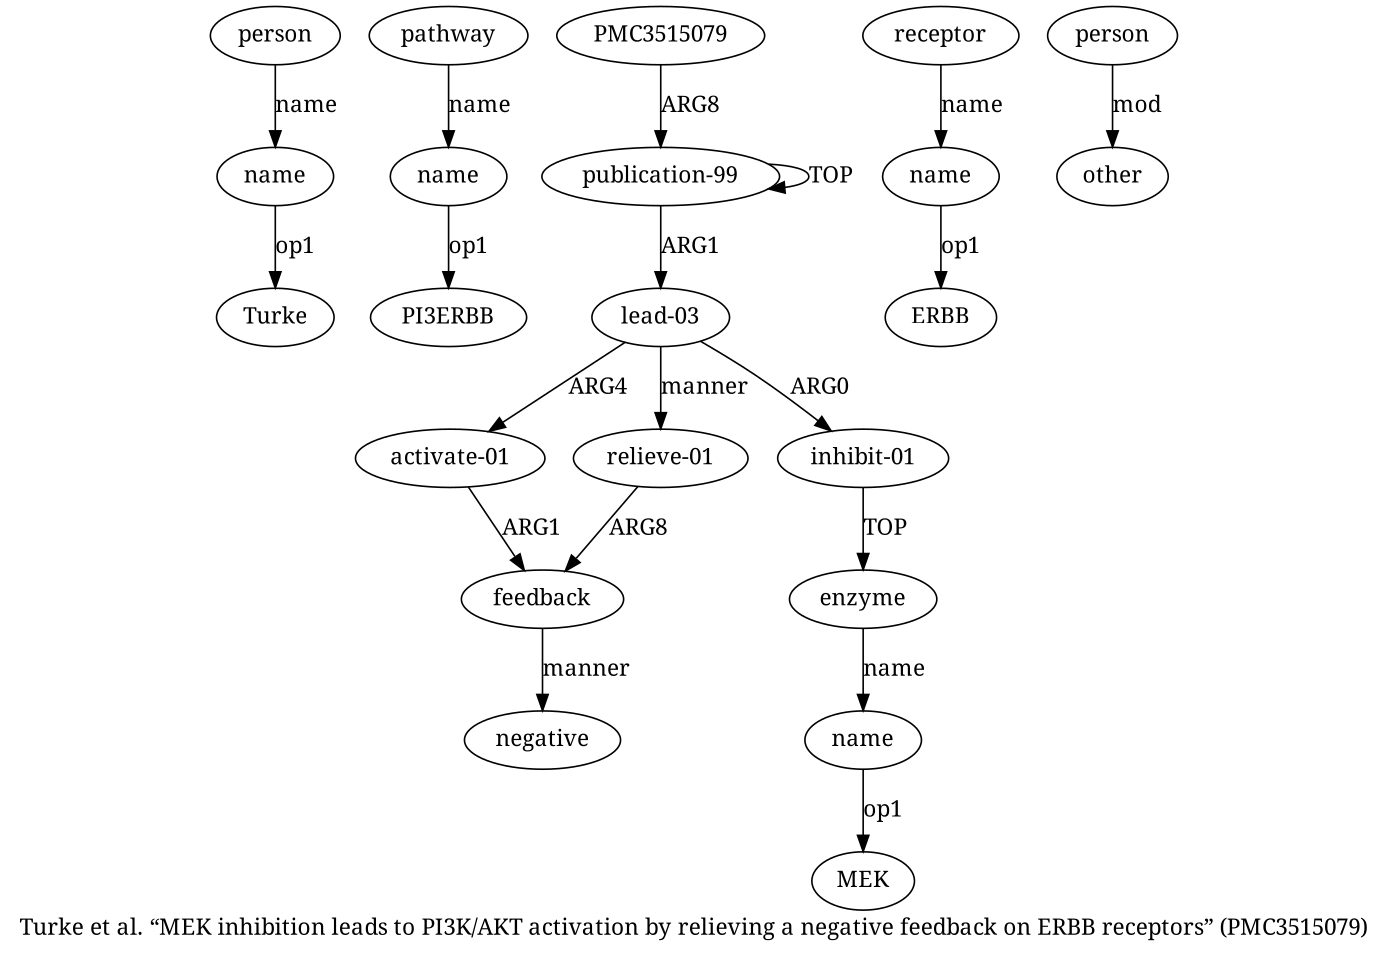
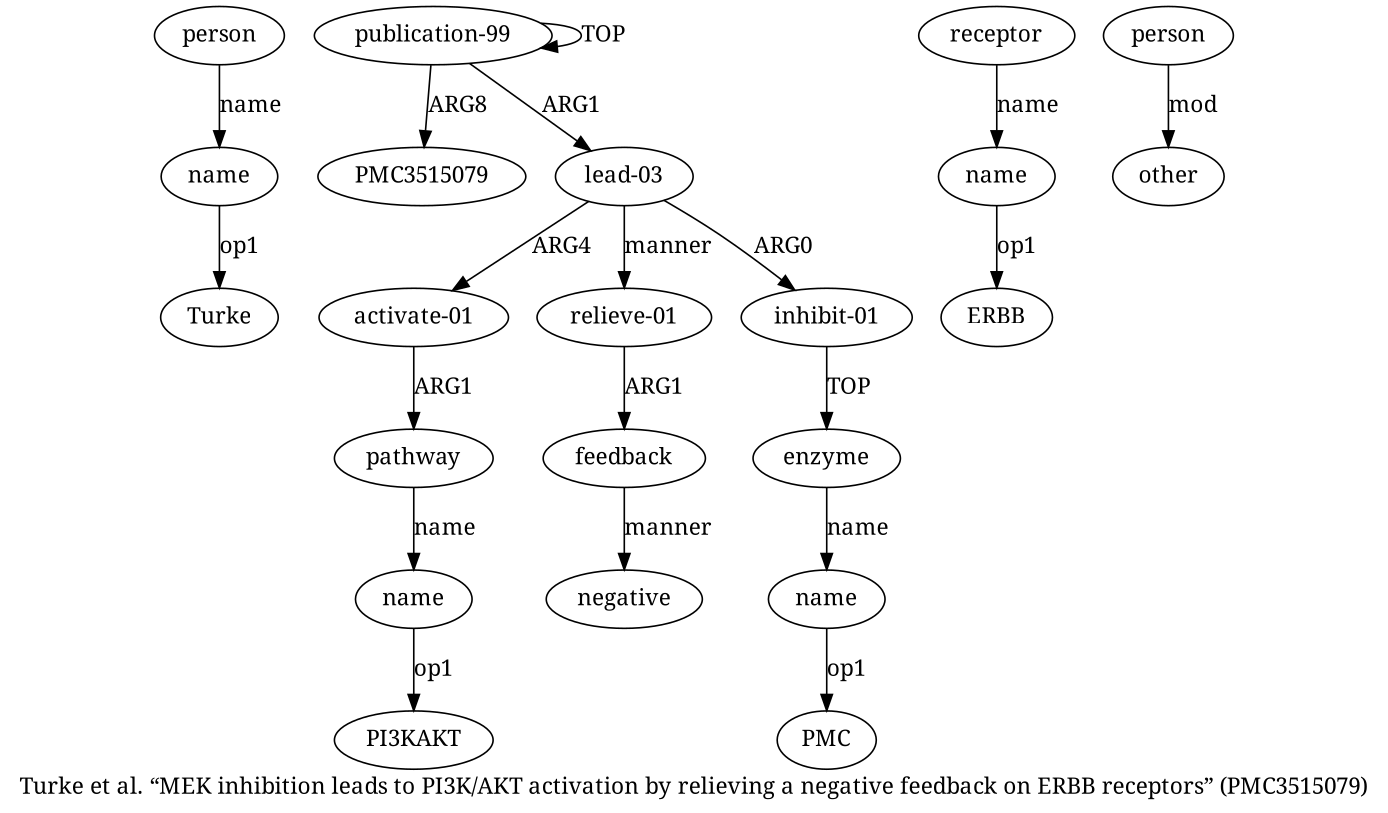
edge "PMC3515079" -> "publication-99": reversed
node "PI3ERBB": label "PI3ERBB" -> "PI3KAKT"
edge "activate-01" -> "feedback": now "activate-01" -> "pathway"
edge "relieve-01" -> "feedback": label "ARG8" -> "ARG1"
node "MEK": label "MEK" -> "PMC"
